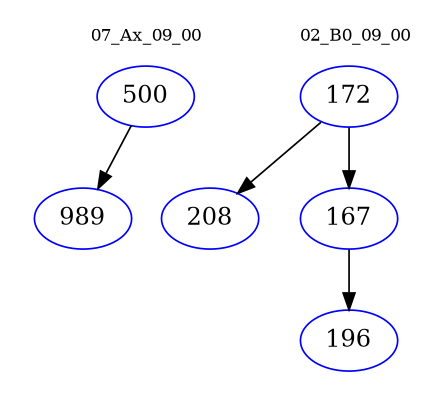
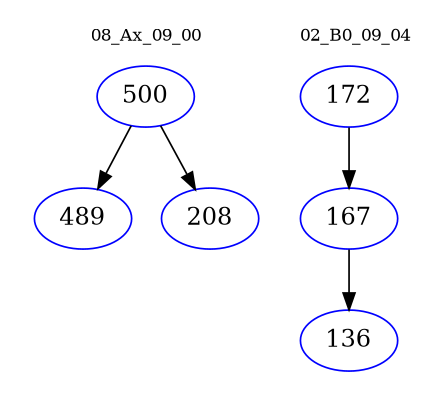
cluster "07_Ax_09_00": label "07_Ax_09_00" -> "08_Ax_09_00"
cluster "02_B0_09_00": label "02_B0_09_00" -> "02_B0_09_04"
edge "172" -> "208": now "500" -> "208"
node "989": label "989" -> "489"
node "196": label "196" -> "136"
